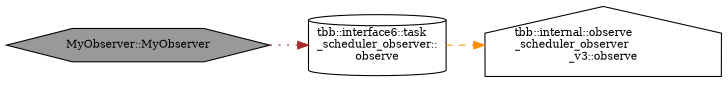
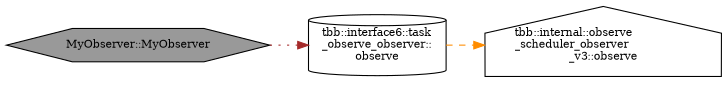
node "tbb::interface6::task _scheduler_observer:: observe": label "tbb::interface6::task _scheduler_observer:: observe" -> "tbb::interface6::task _observe_observer:: observe"
